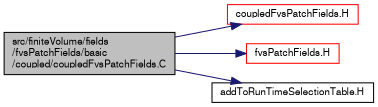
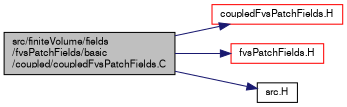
node "addToRunTimeSelectionTable.H": label "addToRunTimeSelectionTable.H" -> "src.H"
